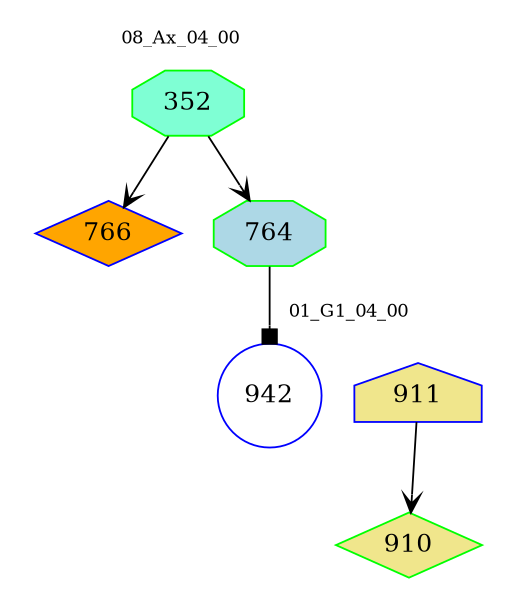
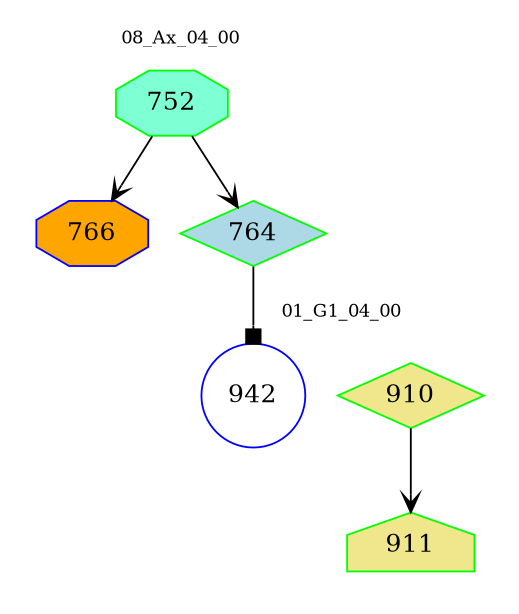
node "352": label "352" -> "752"
node "766": shape diamond -> octagon
node "764": shape octagon -> diamond
node "911": color blue -> green
edge "911" -> "910": reversed
